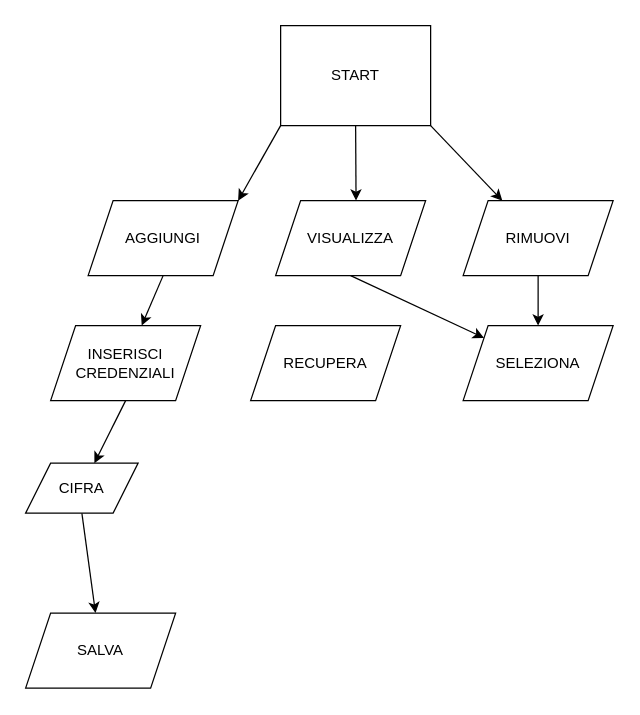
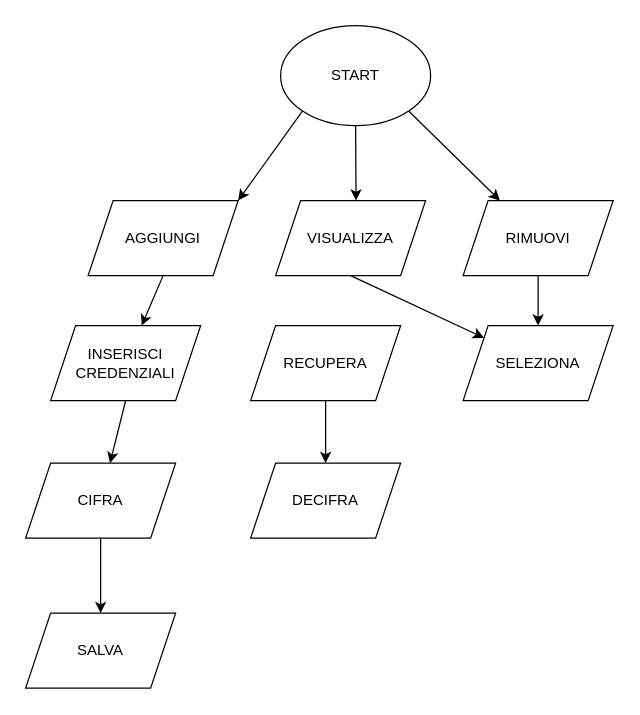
node "START": shape rectangle -> ellipse
edge "RECUPERA" -> "DECIFRA": added
node "CIFRA": size 113x50 -> 150x75
node "DECIFRA": added
